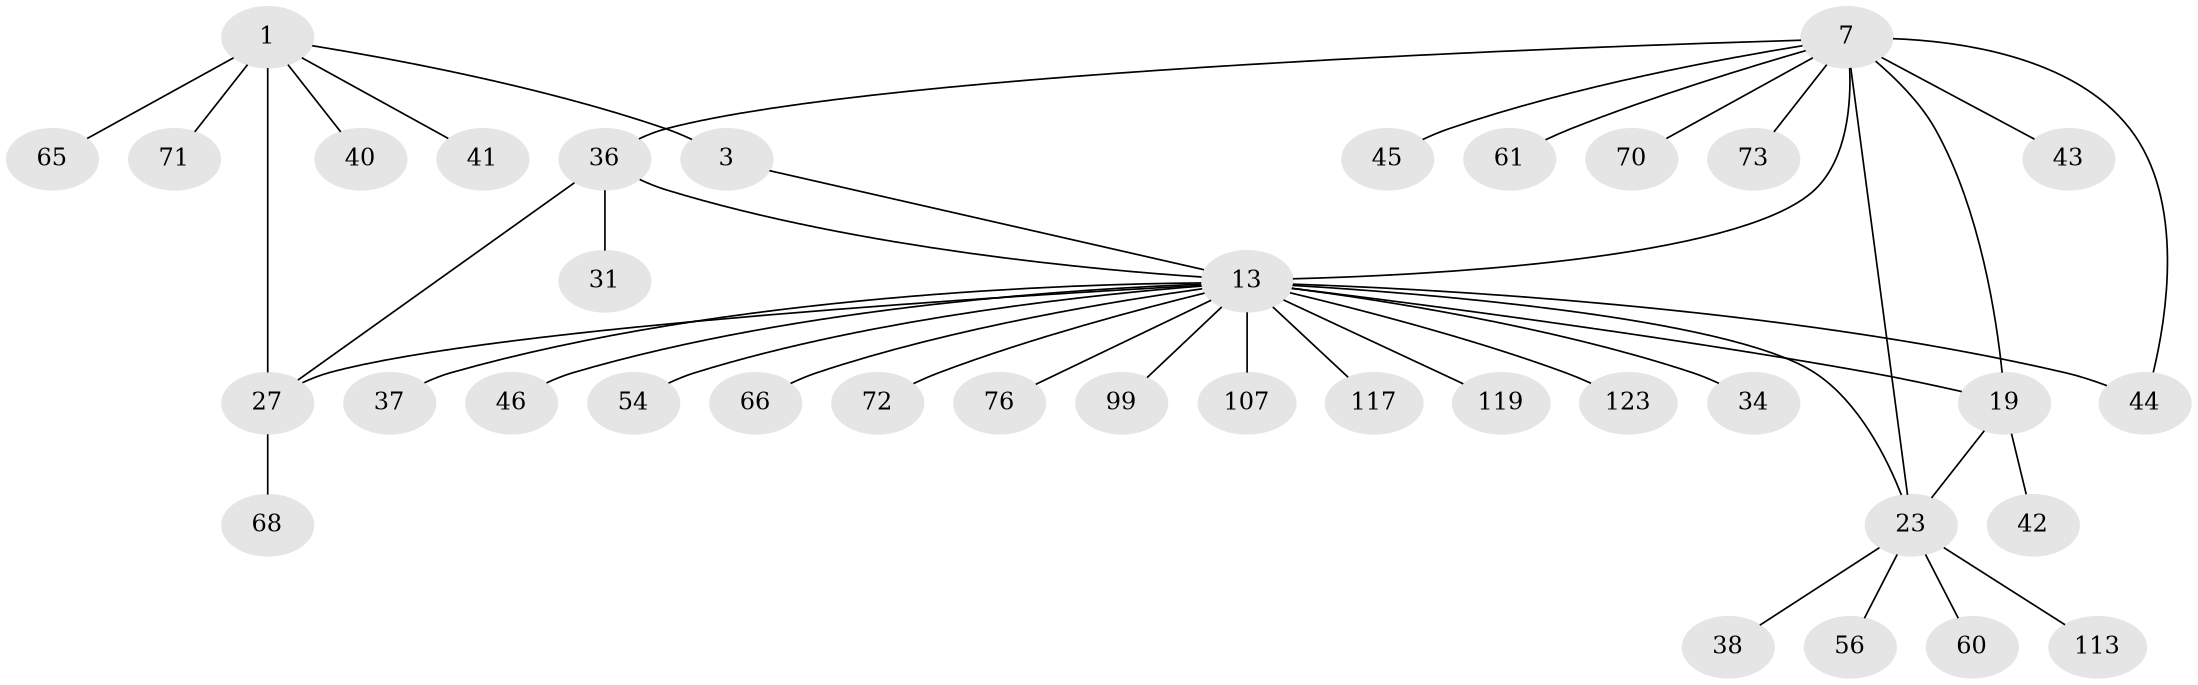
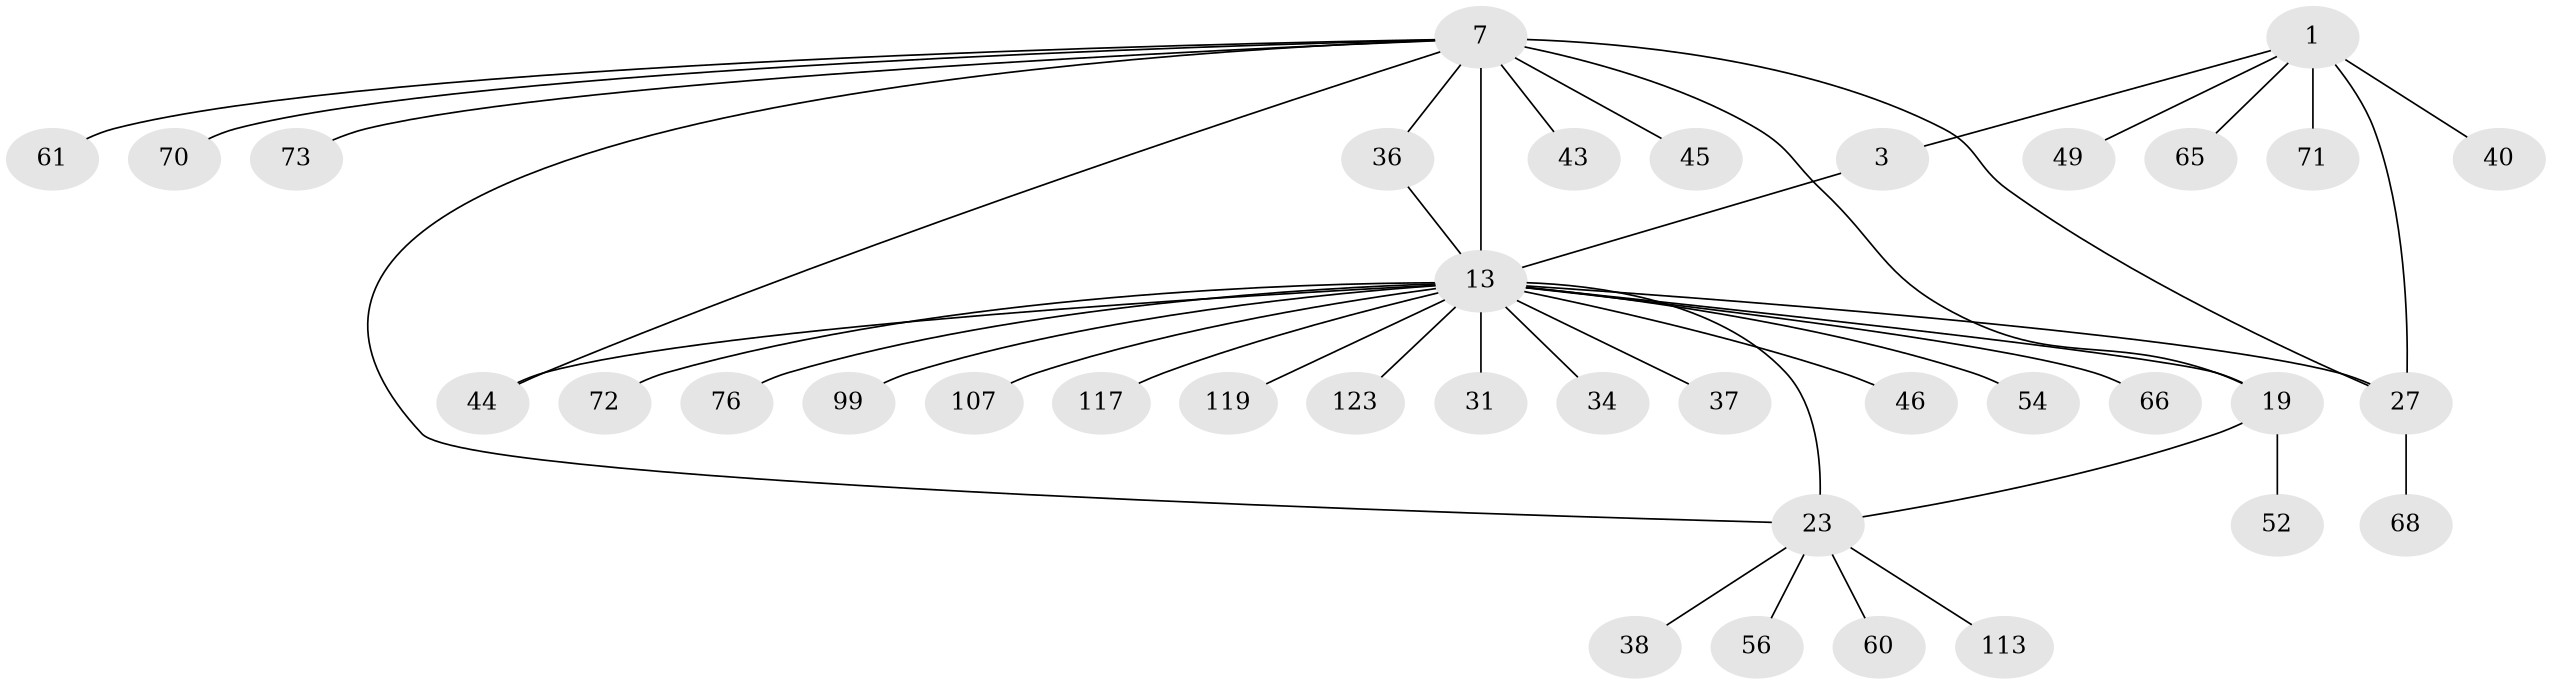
node "41": label "41" -> "49"
edge "36" -- "31": now "13" -- "31"
edge "36" -- "27": now "7" -- "27"
node "42": label "42" -> "52"
